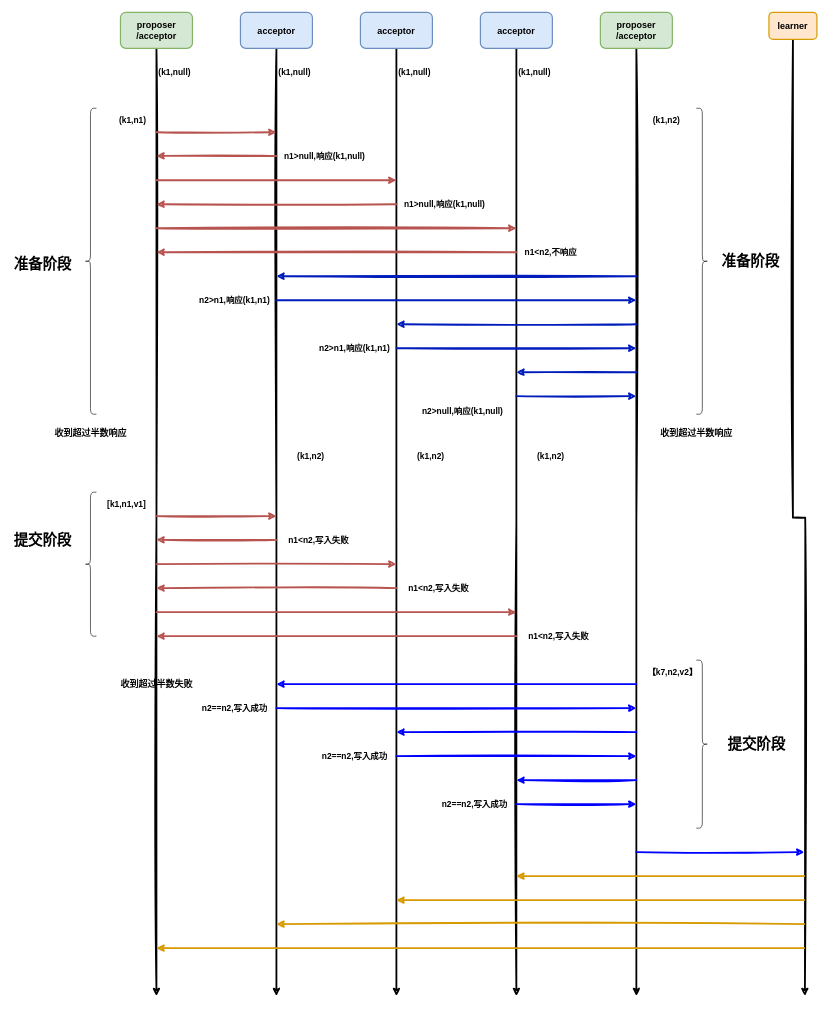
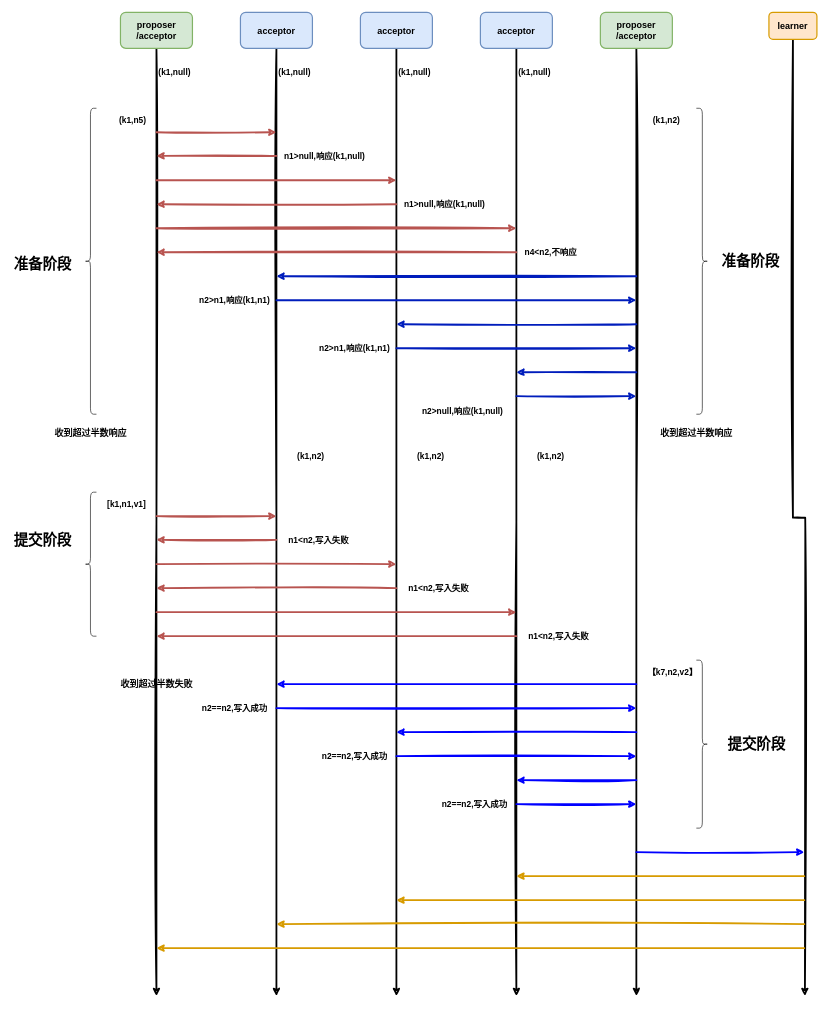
node "(k1,n1)": label "(k1,n1)" -> "(k1,n5)"
node "n1<n2,不响应": label "n1<n2,不响应" -> "n4<n2,不响应"
